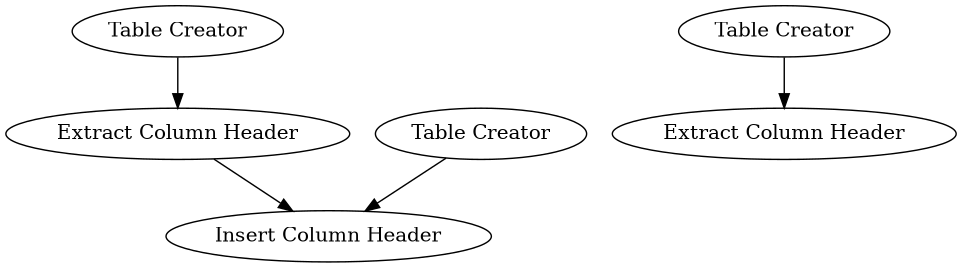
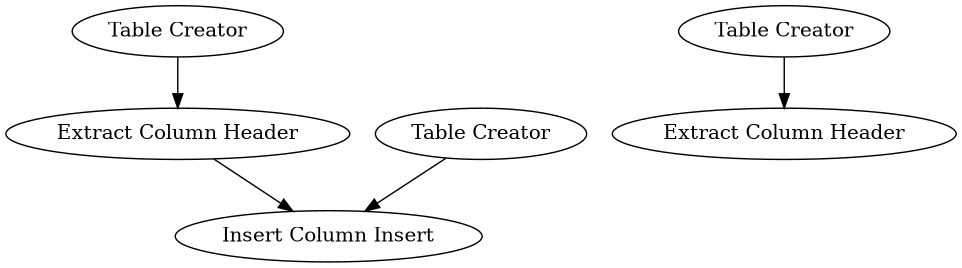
node "Insert Column Header": label "Insert Column Header" -> "Insert Column Insert"
